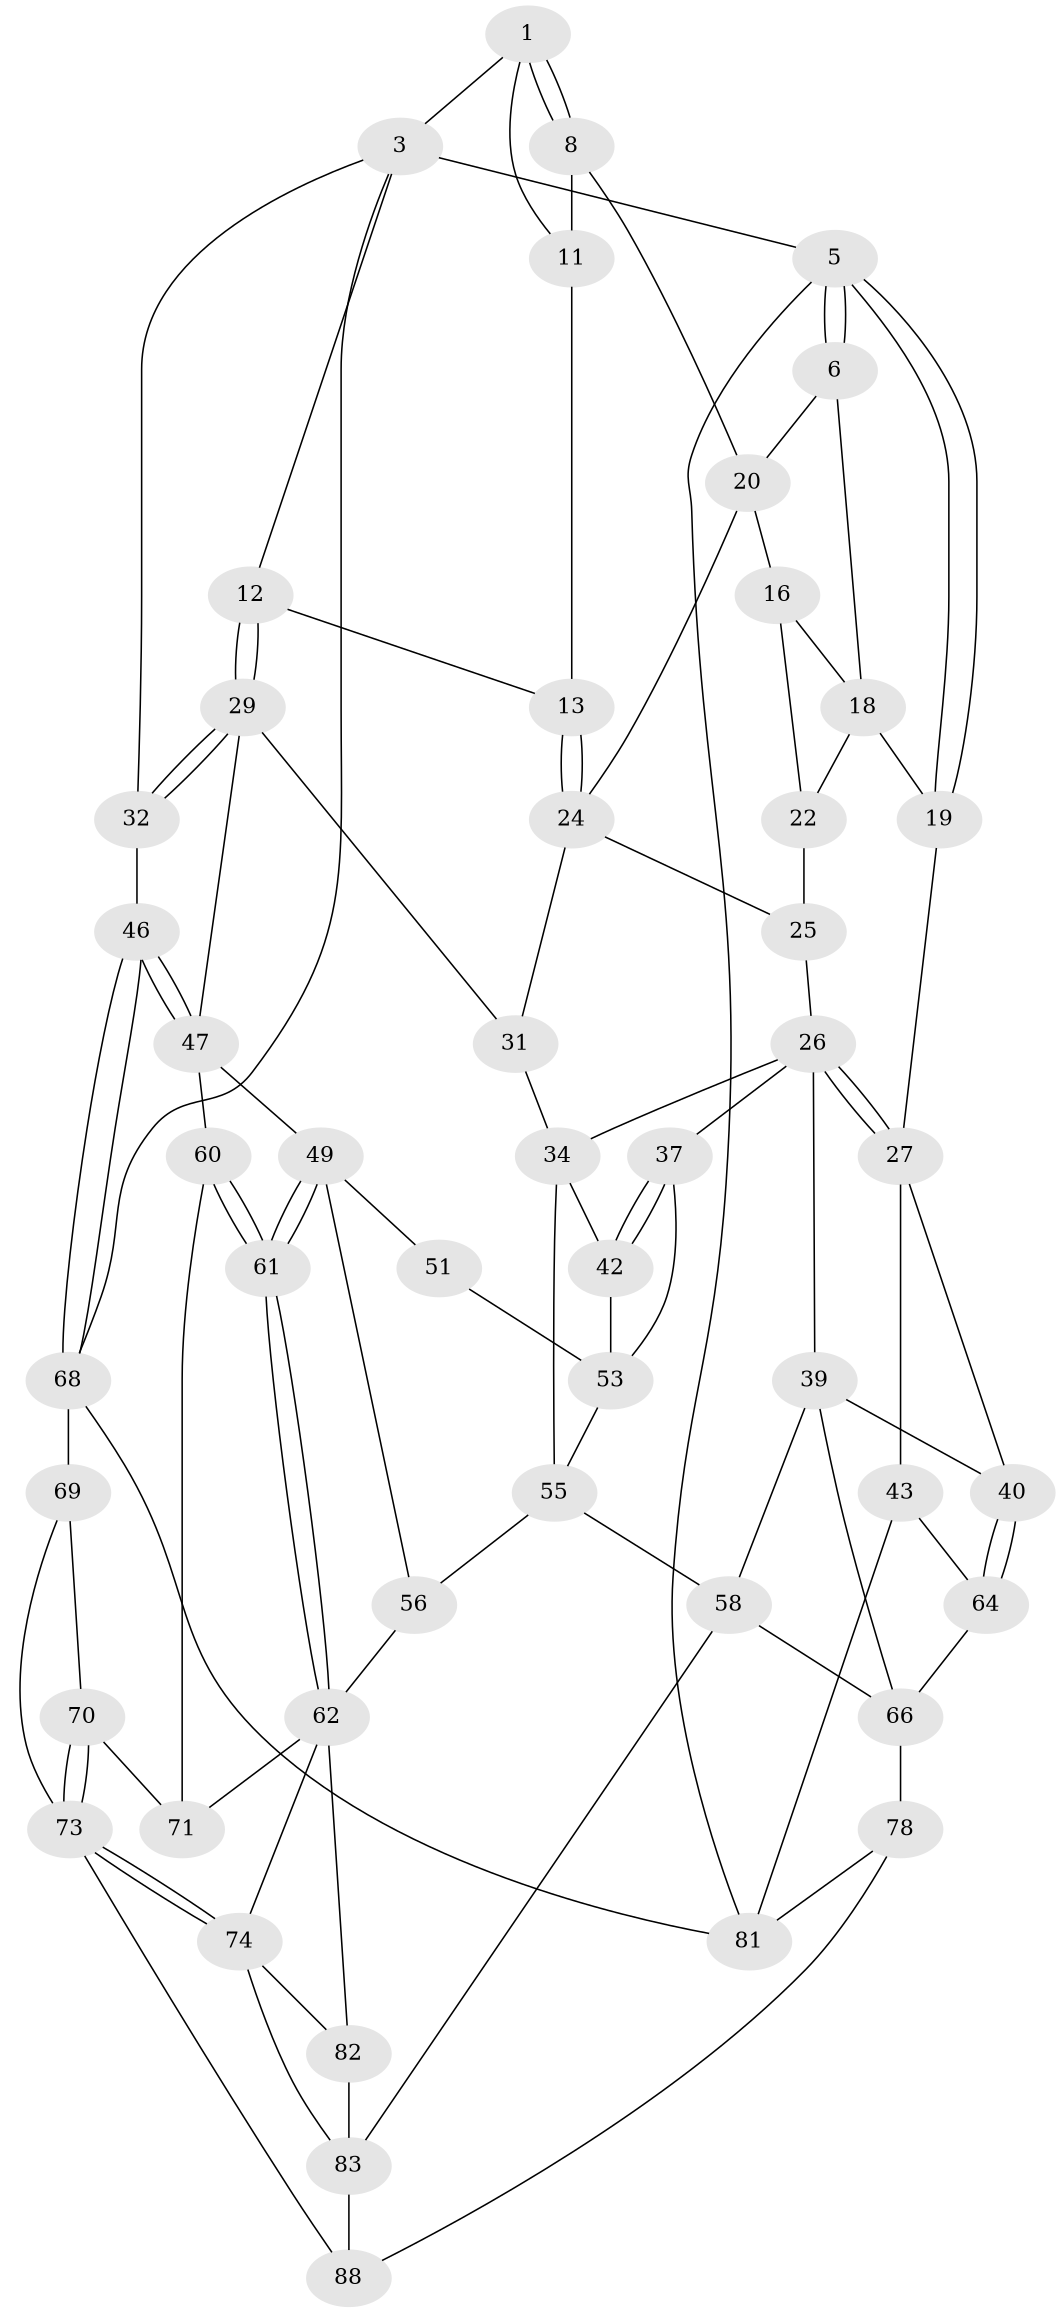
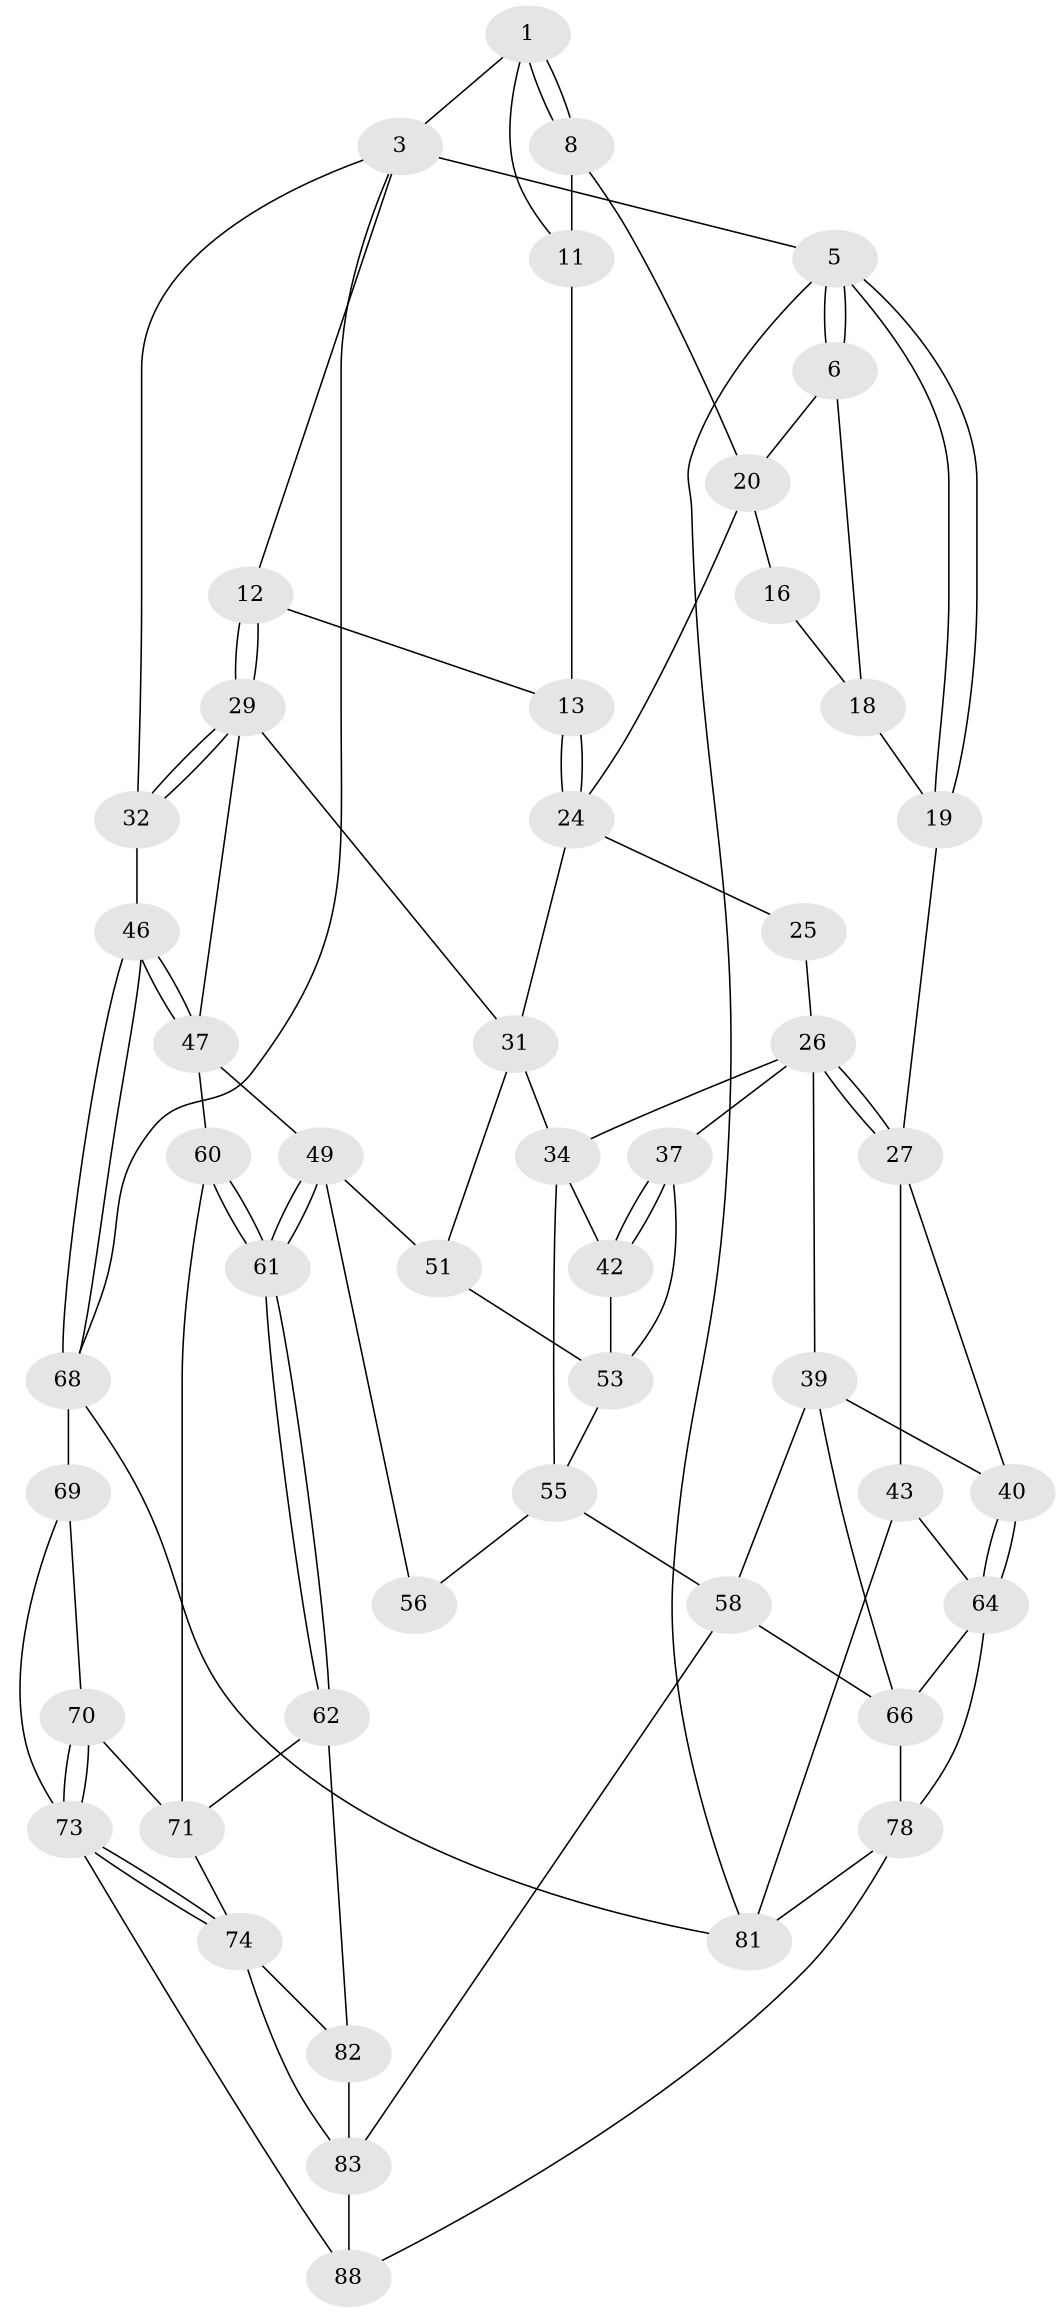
node "22": removed
edge "31" -- "51": added
edge "56" -- "62": removed
edge "64" -- "78": added
edge "62" -- "74": now "71" -- "74"
